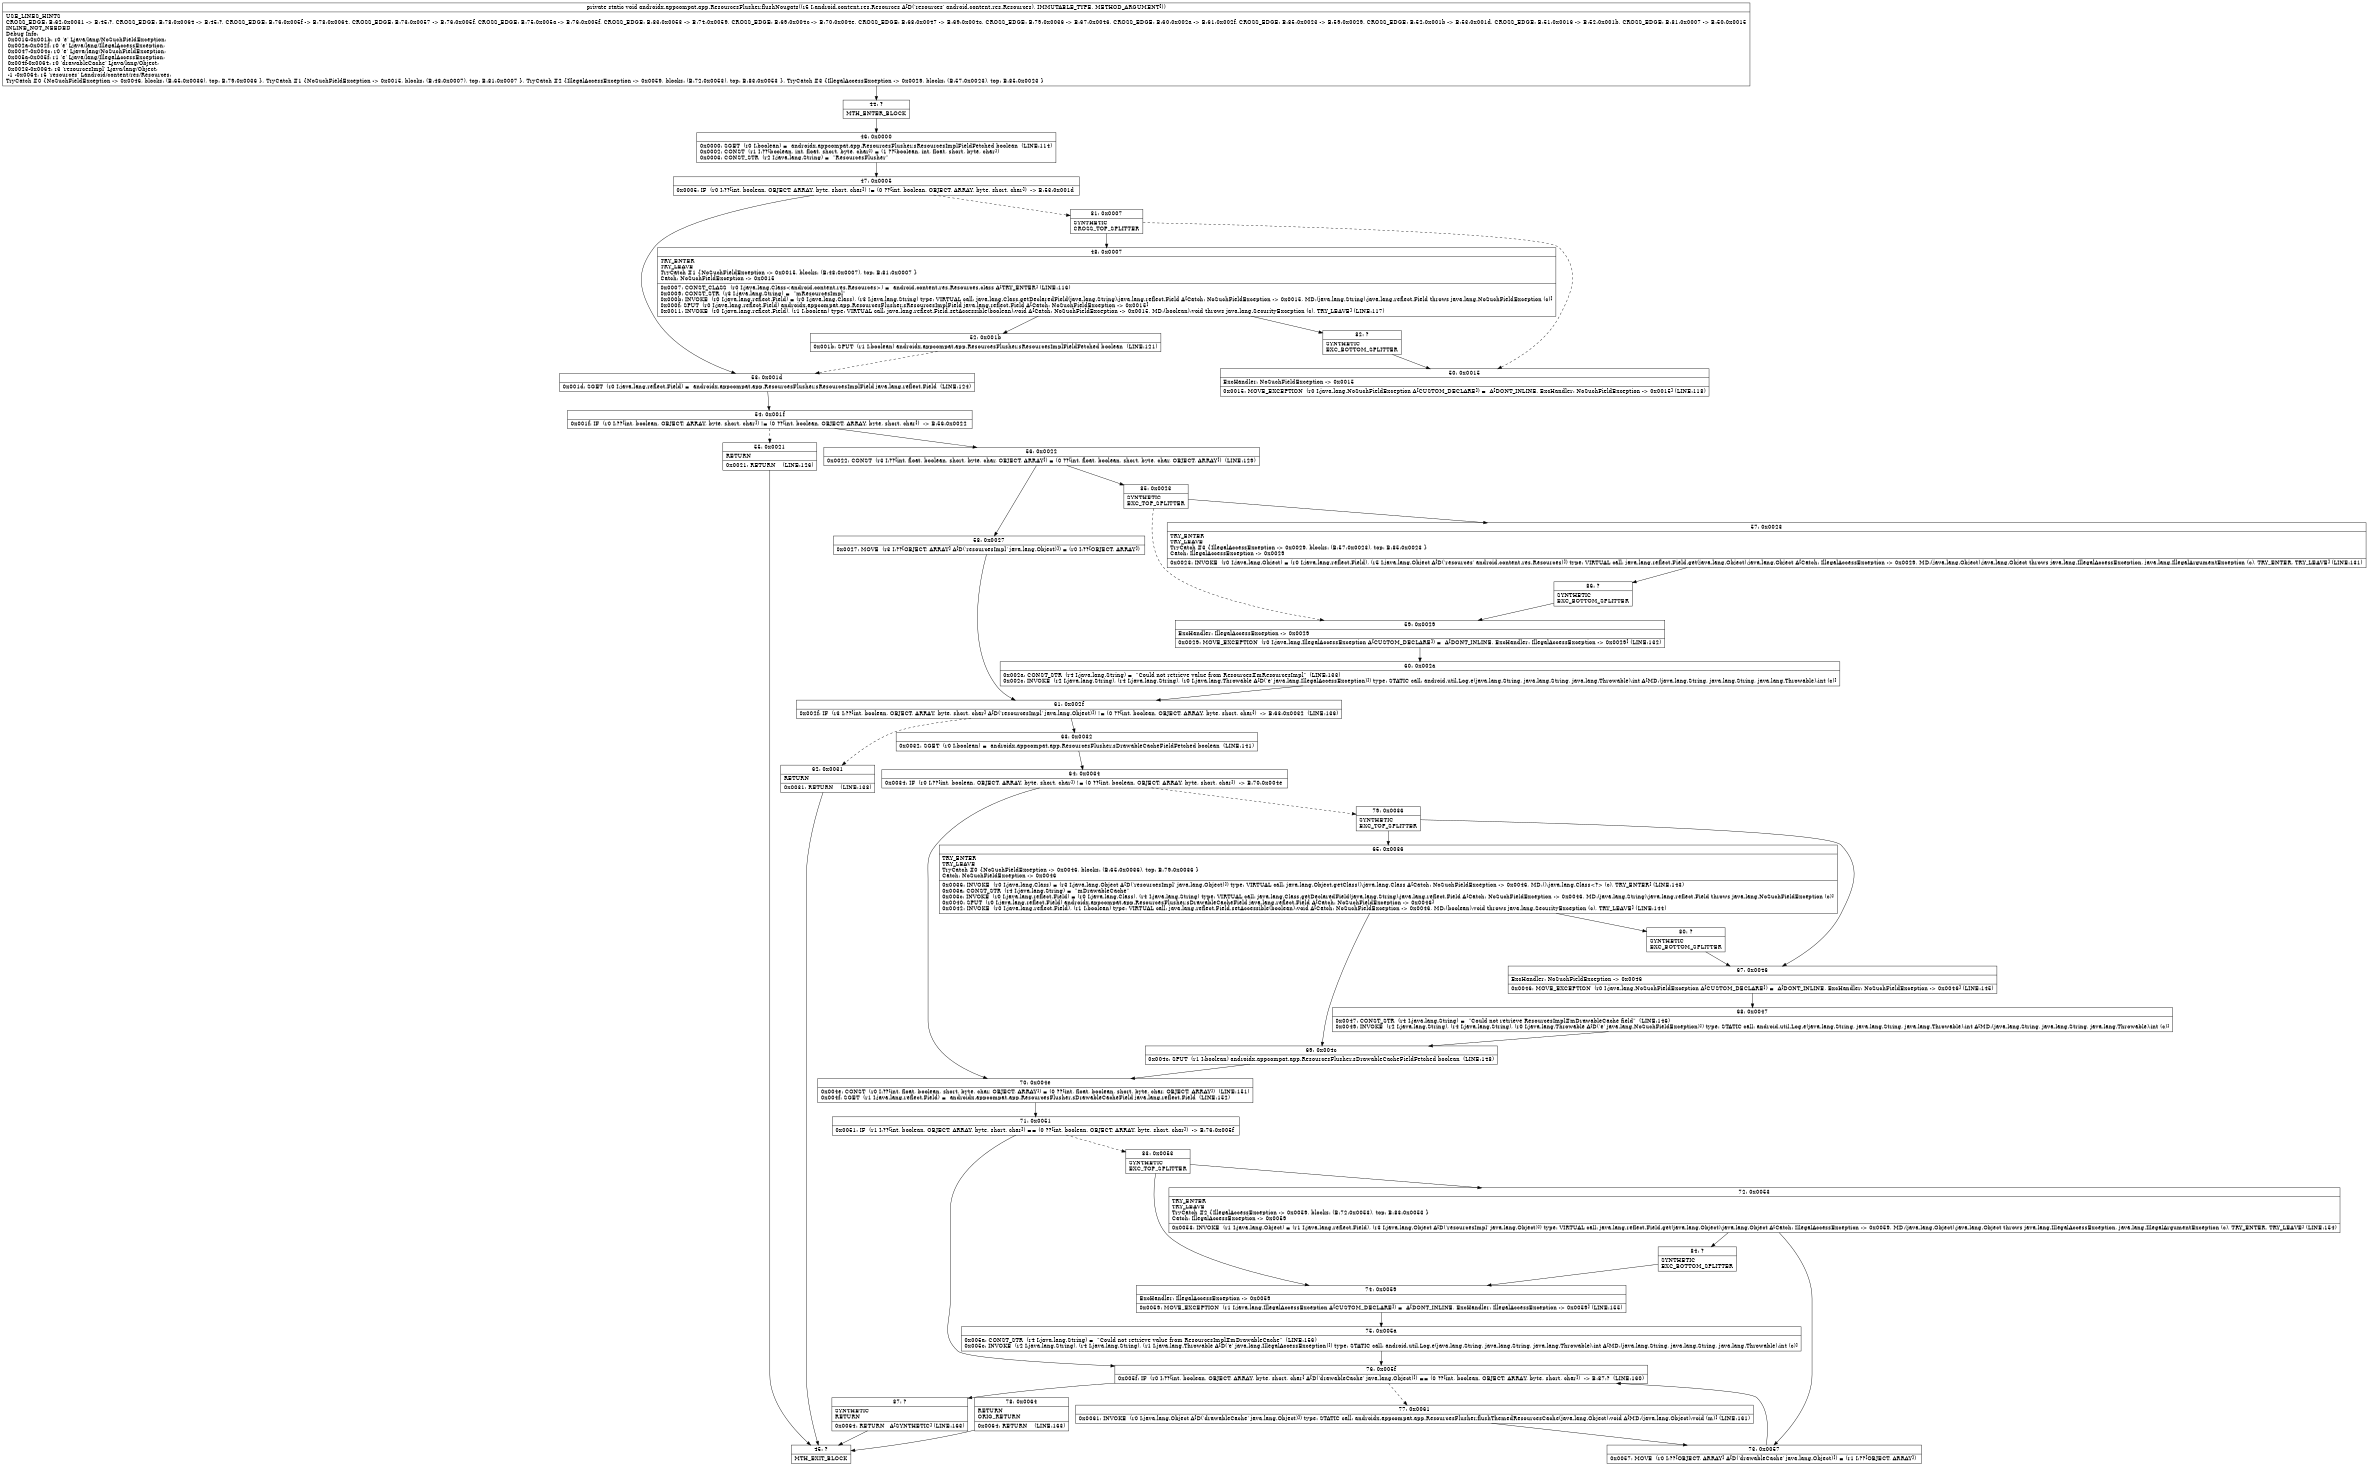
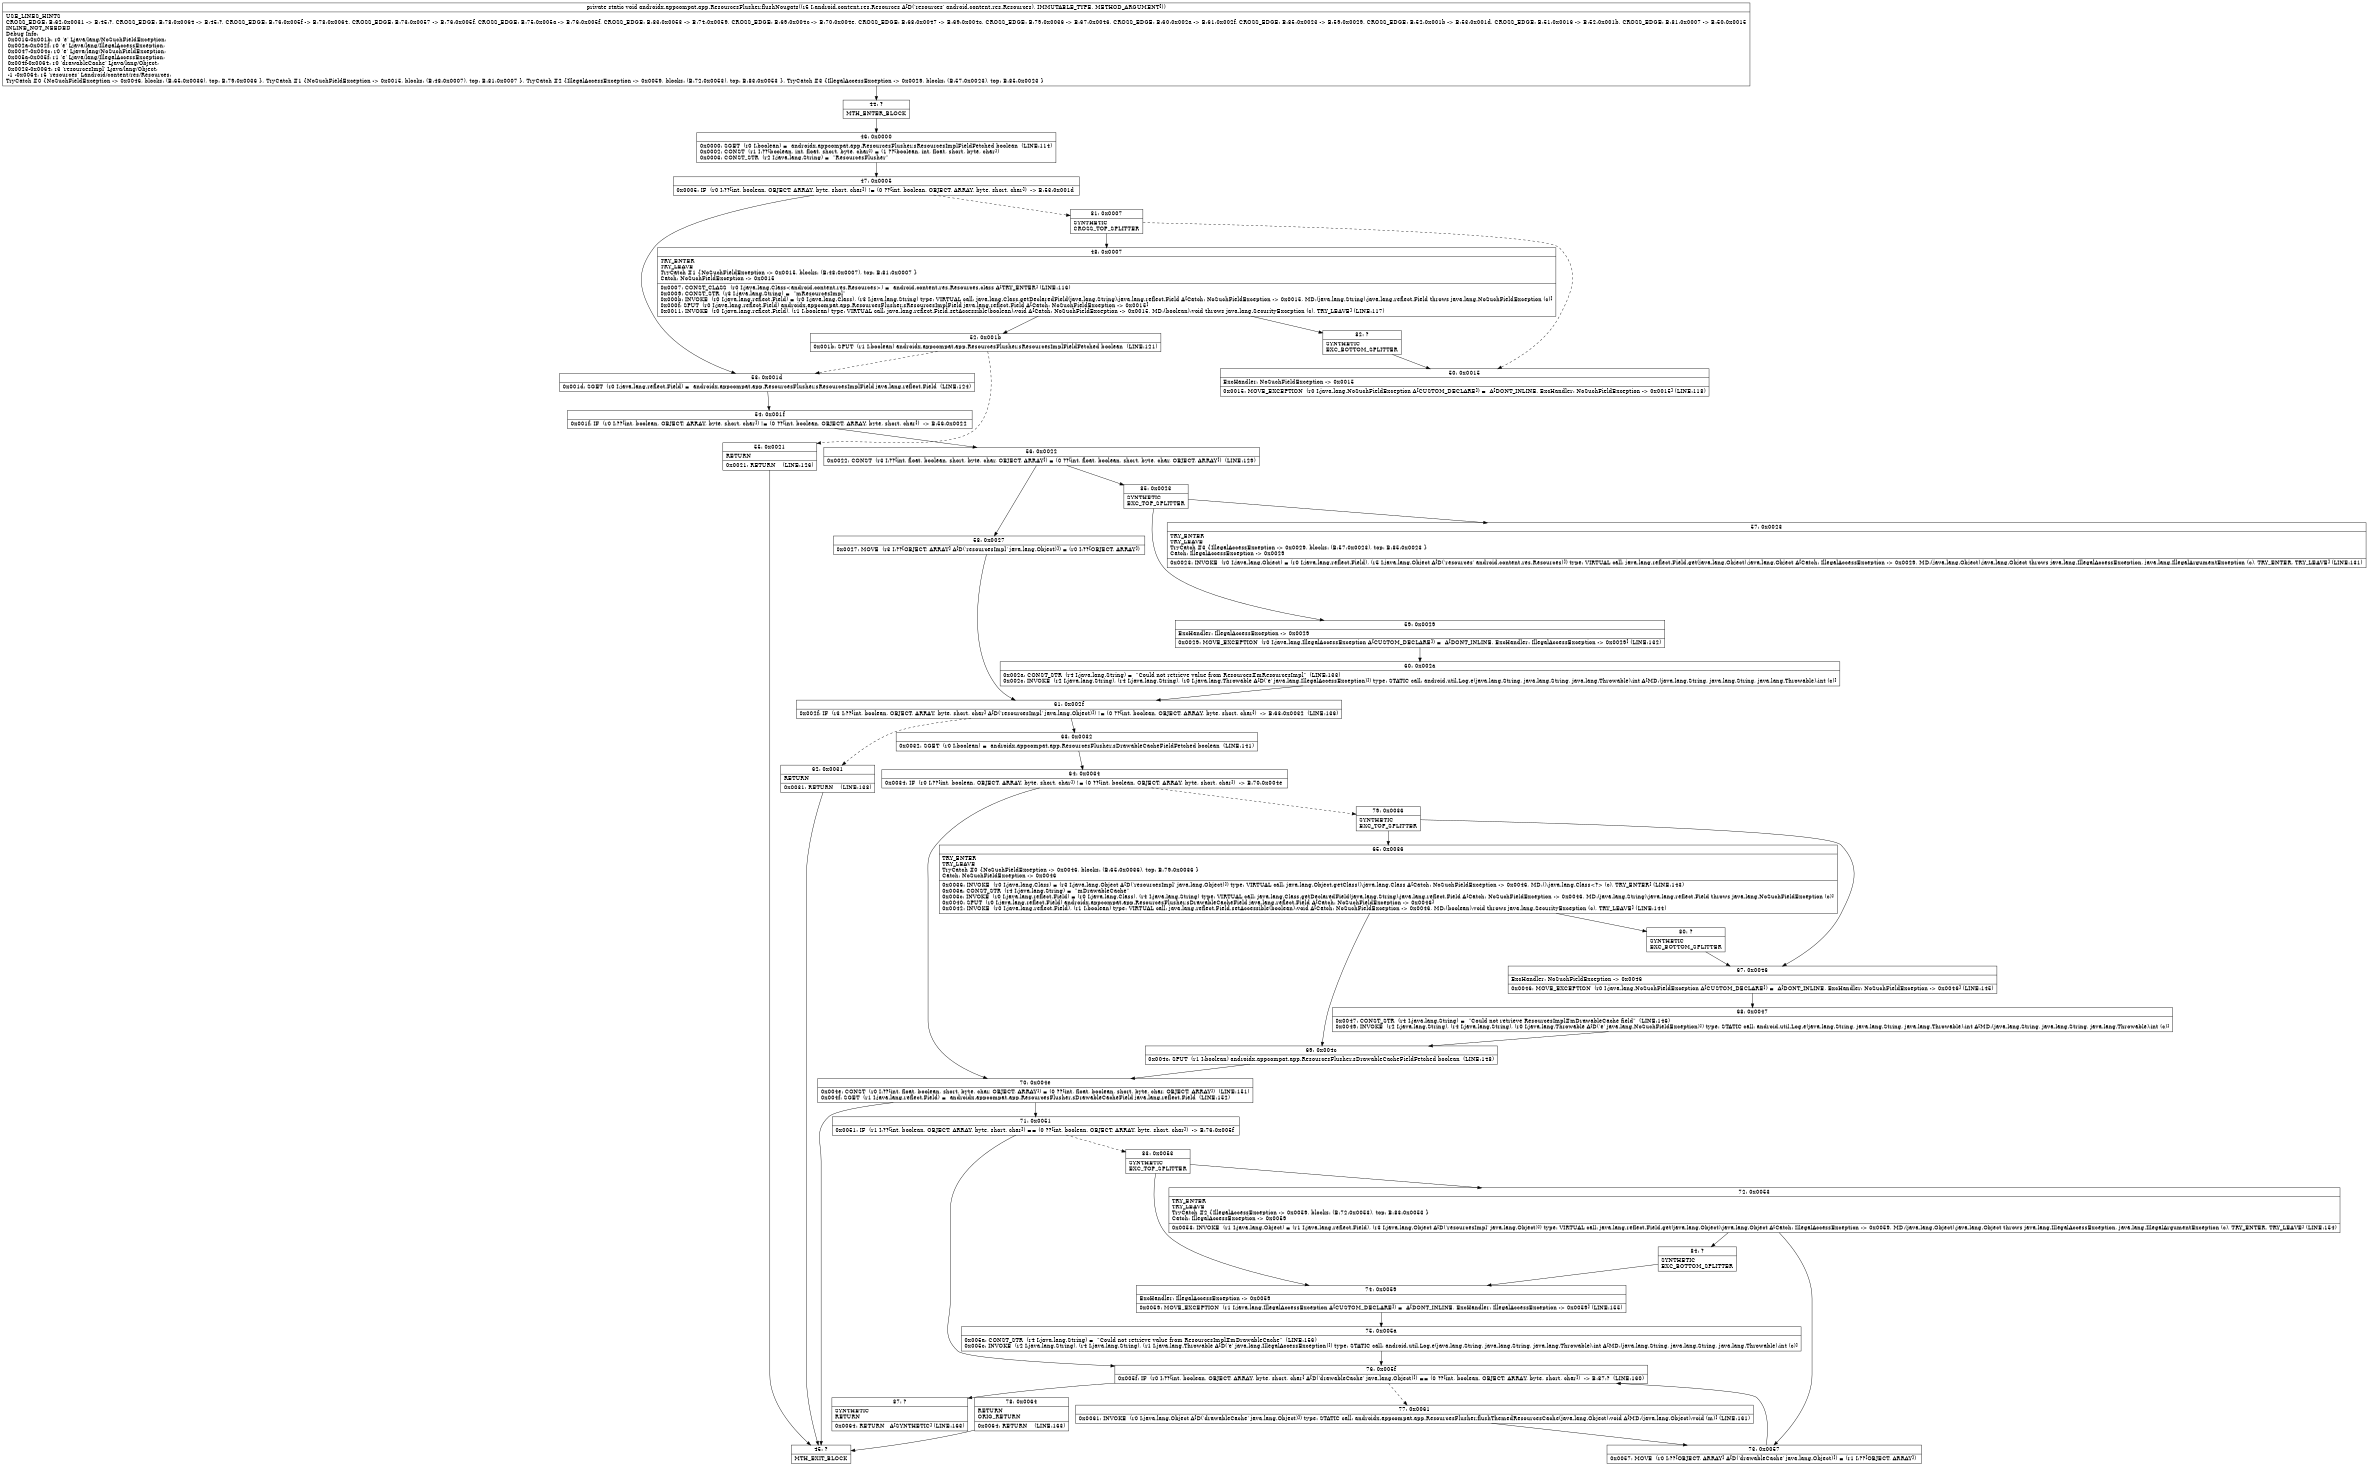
edge "54: 0x001f" -> "55: 0x0021": now "52: 0x001b" -> "55: 0x0021"
edge "85: 0x0023" -> "59: 0x0029": style dashed -> solid
node "86: ?": removed
edge "87: ?" -> "45: ?": now "70: 0x004e" -> "45: ?"
